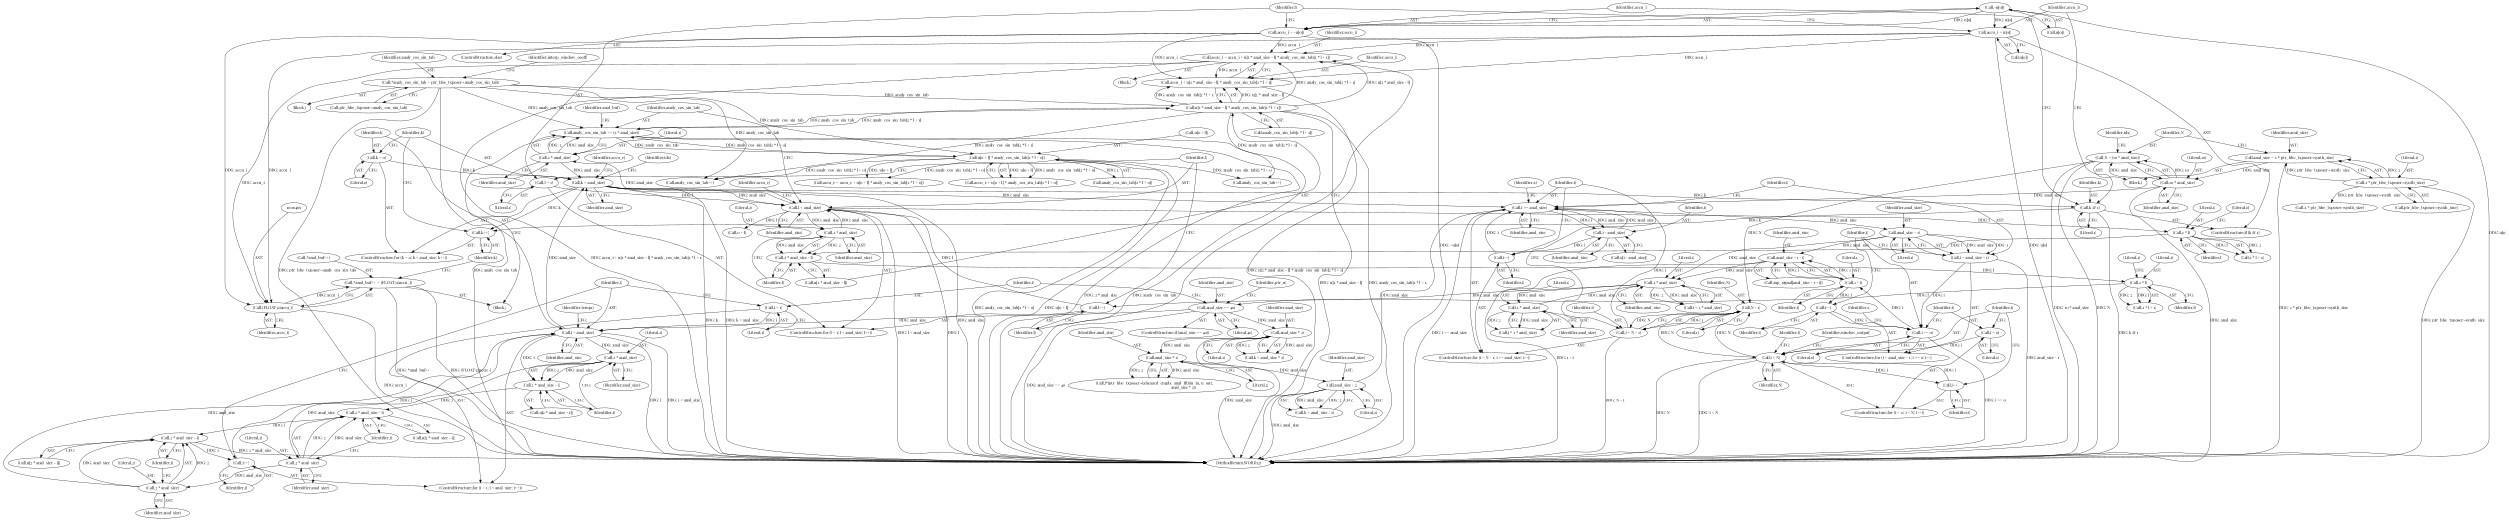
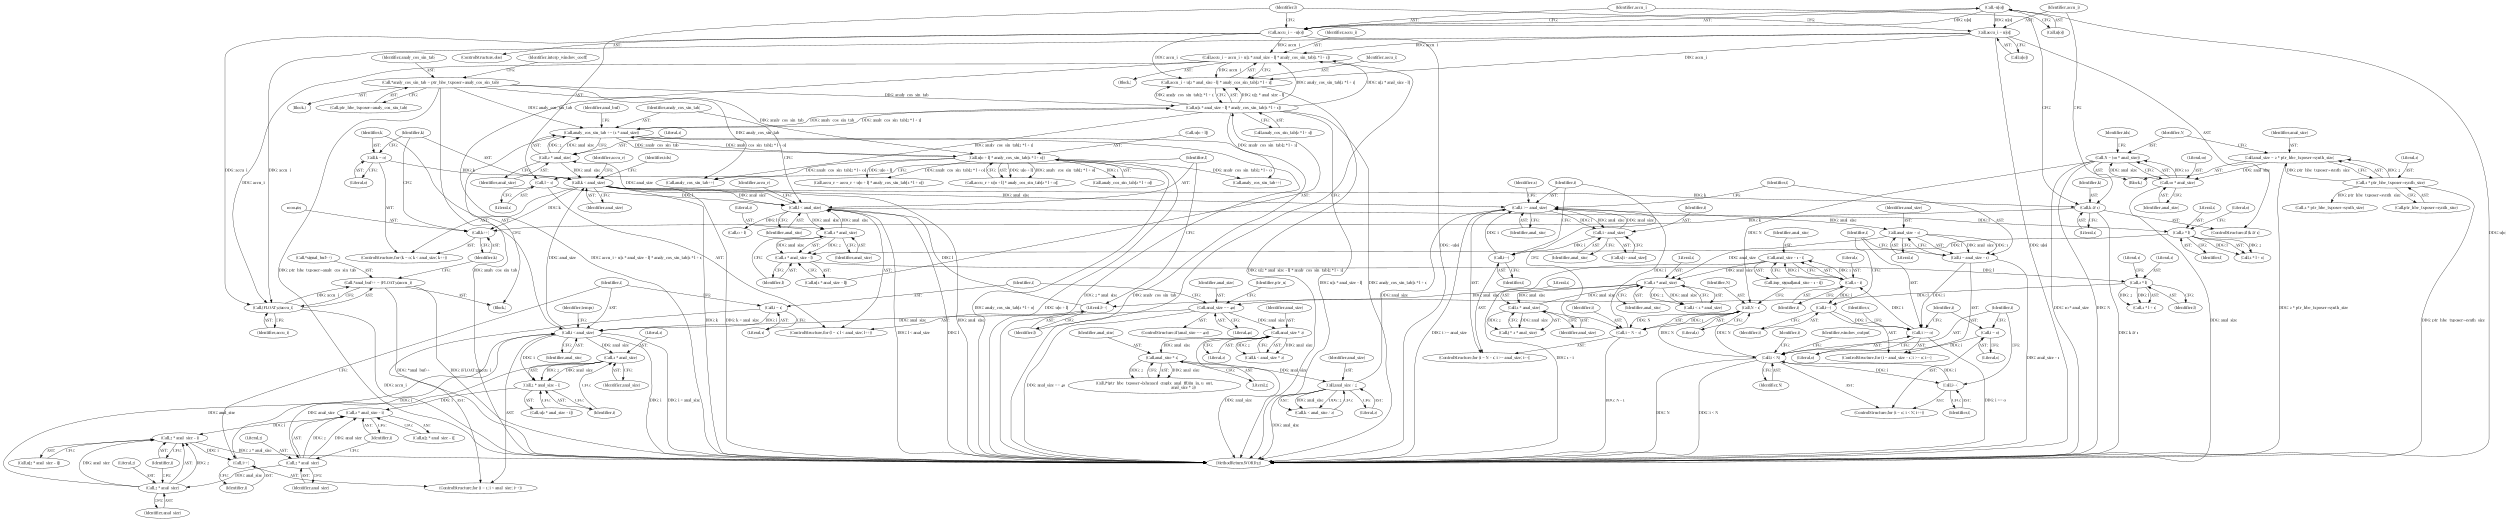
edge "(Call,10 * anal_size)" -> "(Call,i >= anal_size)": removed, label "DDG: anal_size"
edge "(Call,anal_size - 1)" -> "(Call,anal_size - 1 - i)": removed, label "DDG: anal_size"
edge "1000469" -> "(Call,(FLOAT32)accu_i)": now "1000469" -> "(Call,k++)"
node "(Call,*anal_buf++)": label "(Call,*anal_buf++)" -> "(Call,*signal_buf++)"
node "(Call,l++)": label "(Call,l++)" -> "(Literal,l++)"
edge "(Call,i = N - 1)" -> "(Call,N - 1)": now "(Call,inp_signal[anal_size - 1 - i])" -> "(Call,N - 1)"
